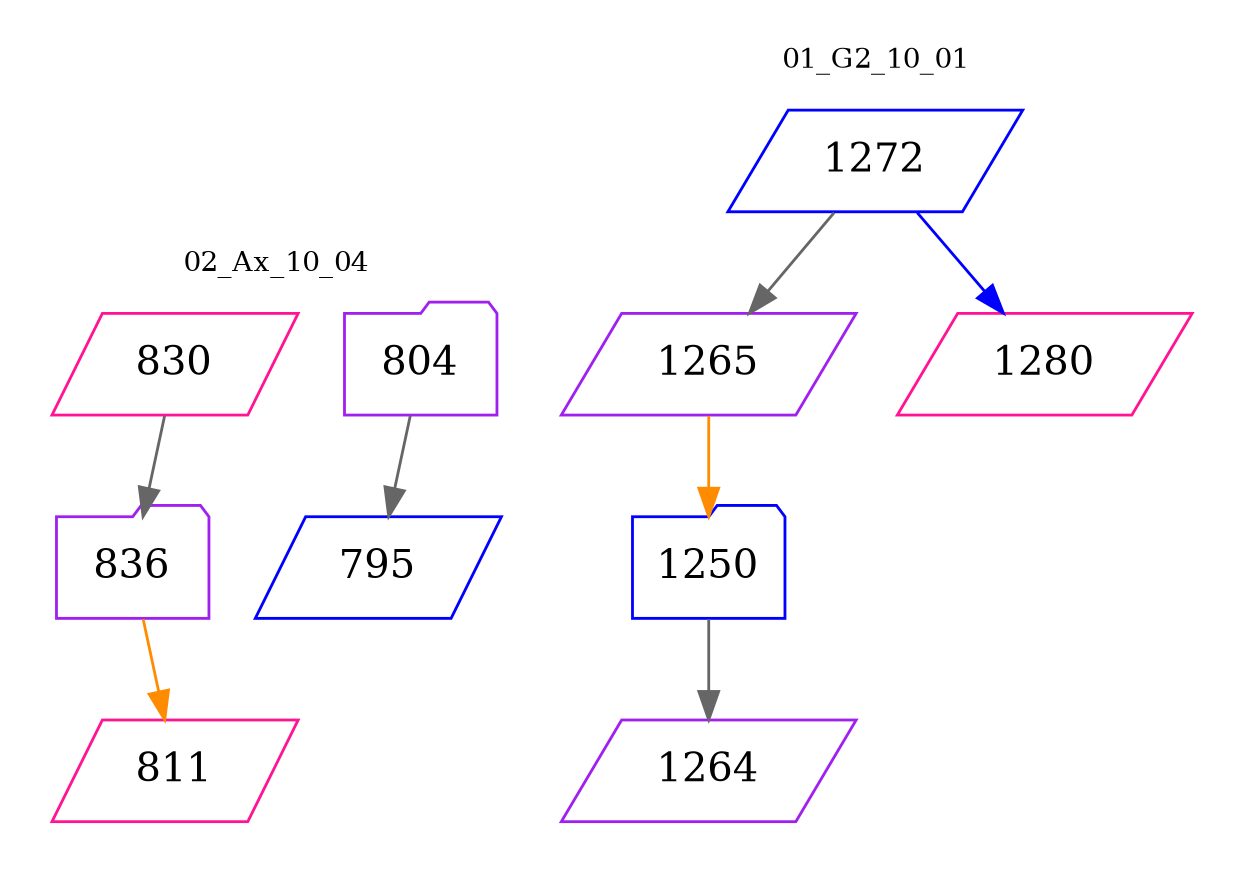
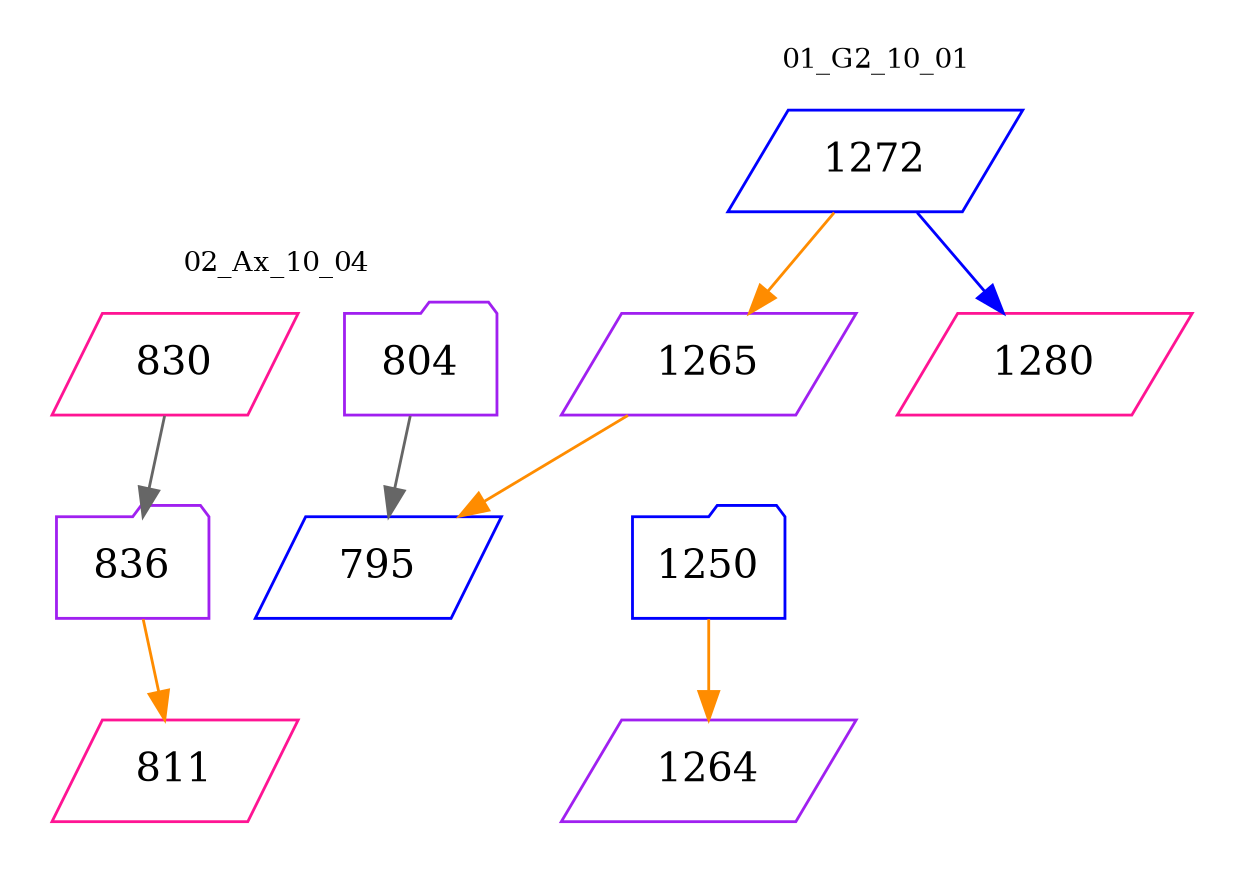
edge "1272" -> "1265": color gray40 -> darkorange
edge "1265" -> "1250": now "1265" -> "795"
edge "1250" -> "1264": color gray40 -> darkorange
